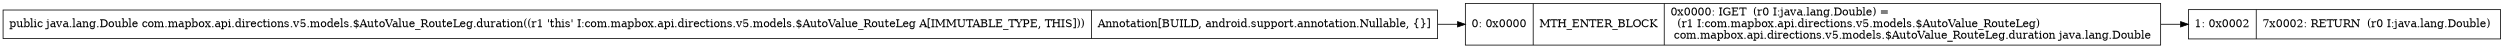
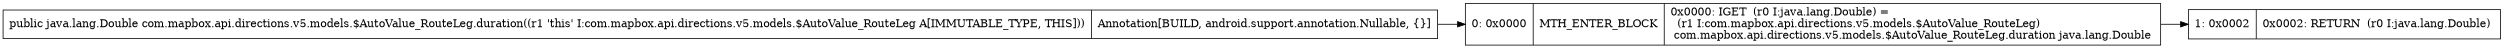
node "1: 0x0002": text "7x0002: RETURN  (r0 I:java.lang.Double)" -> "0x0002: RETURN  (r0 I:java.lang.Double)"
